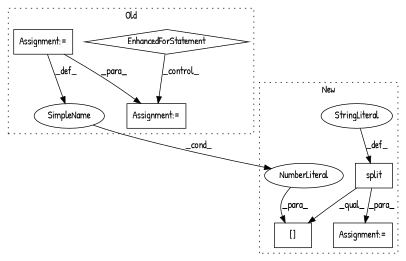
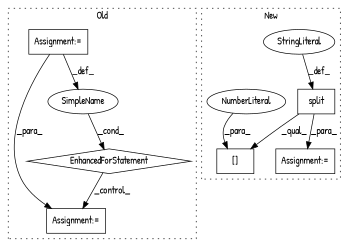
edge "SimpleName" -> "NumberLiteral": now "SimpleName" -> "EnhancedForStatement"
